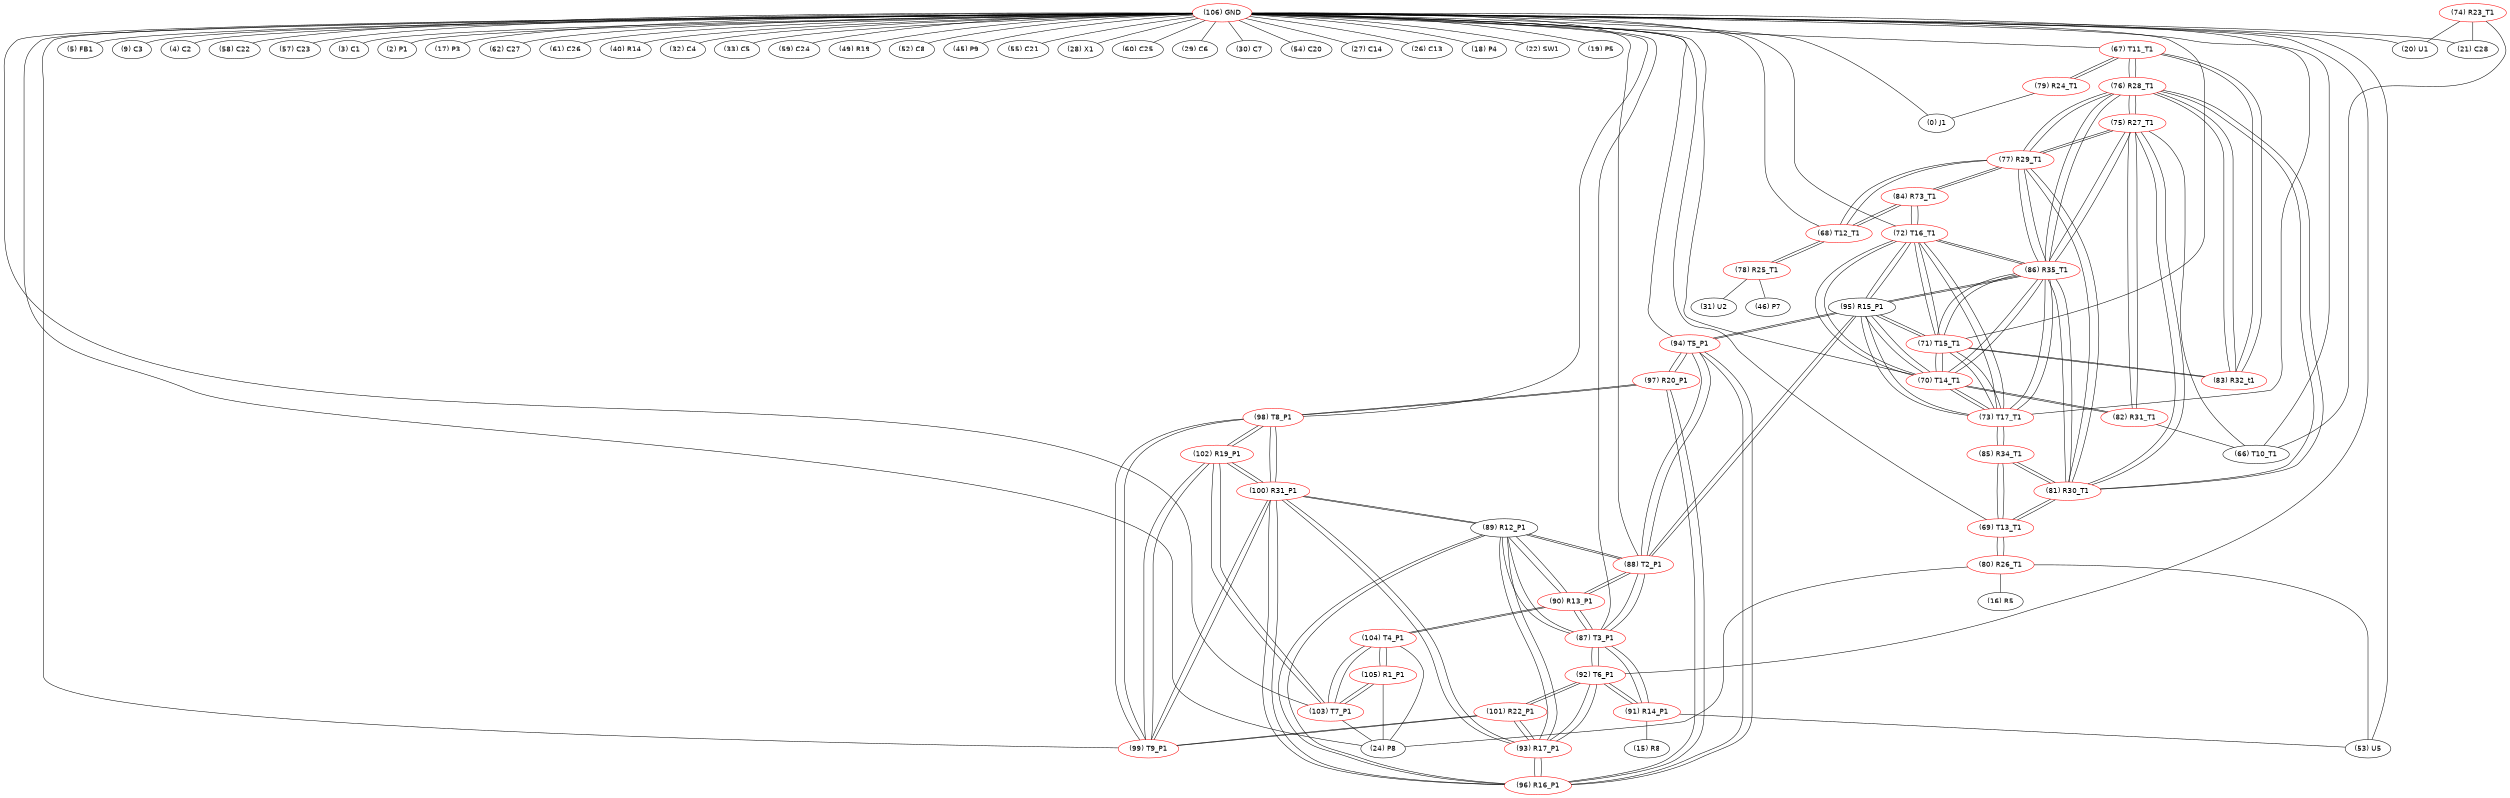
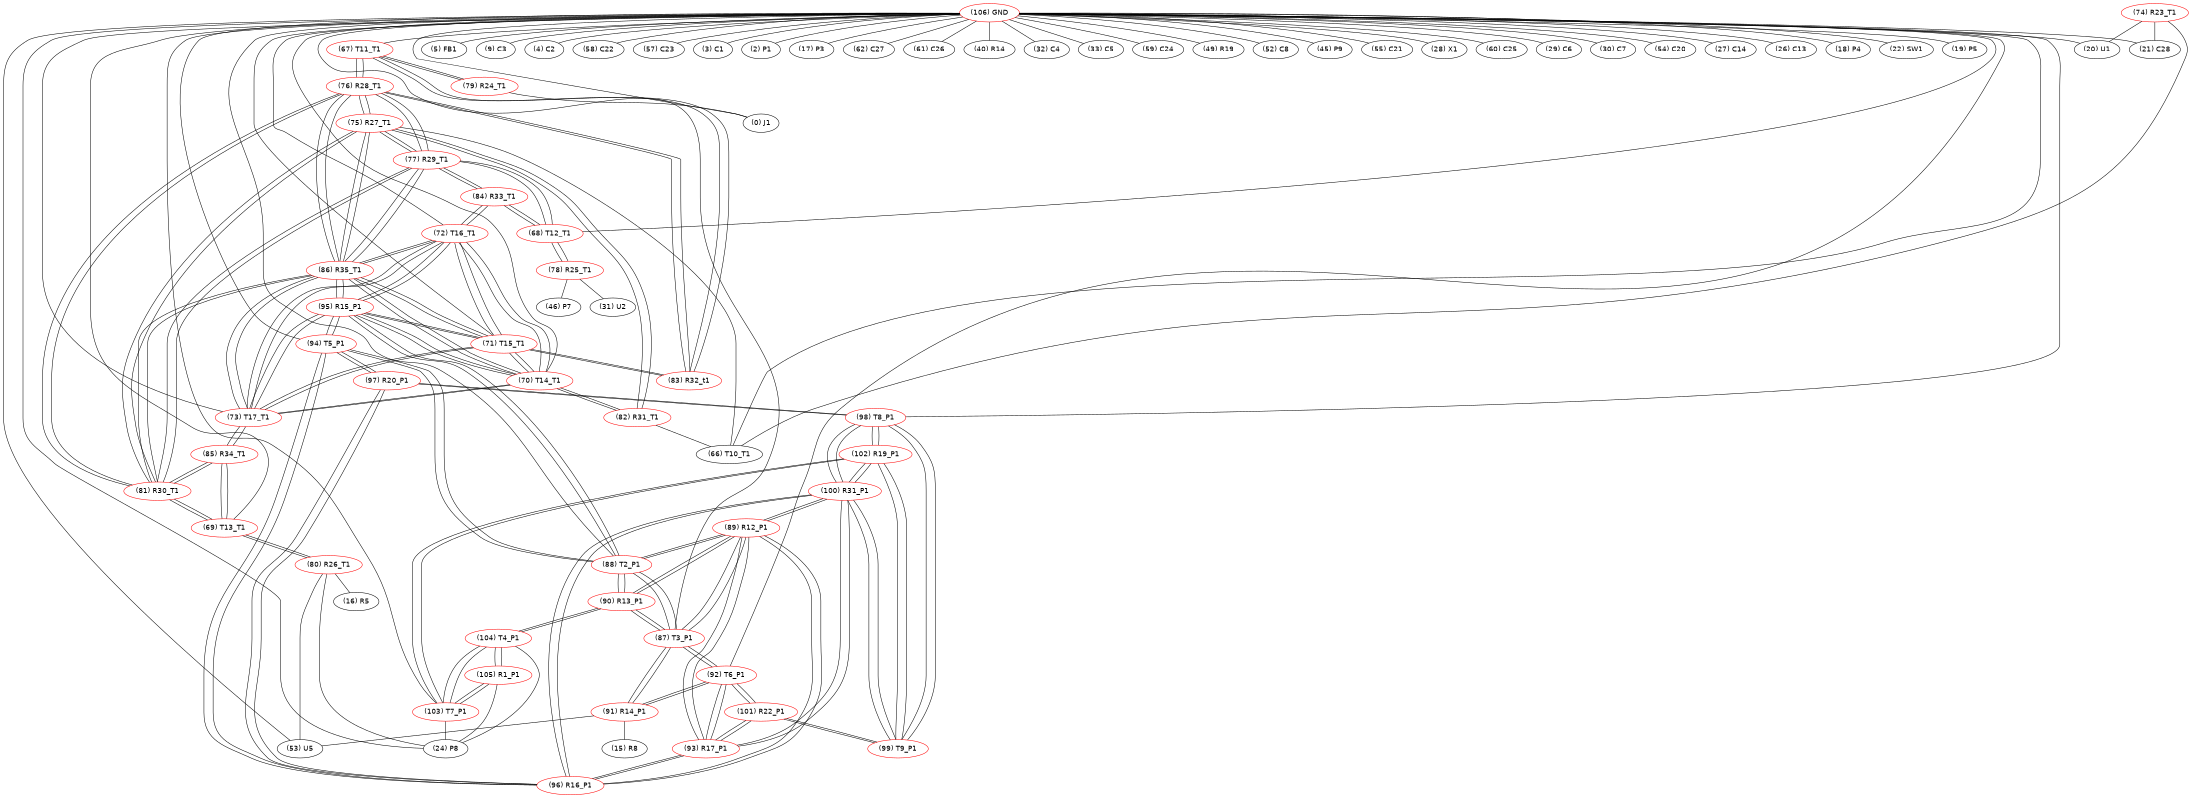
node "(84) R73_T1": label "(84) R73_T1" -> "(84) R33_T1"
edge "(106) GND" -- "(99) T9_P1": removed
node "(95) R15_P1": color black -> red
node "(89) R12_P1": color black -> red
